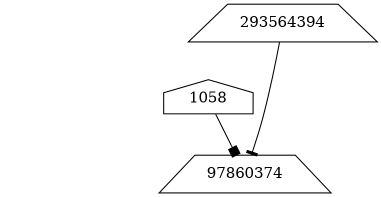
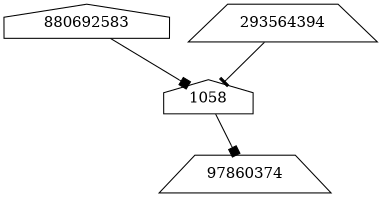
node "880692583": added
edge "293564394" -> "97860374": now "293564394" -> "1058"
